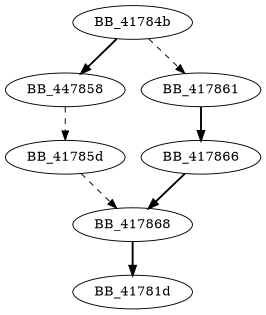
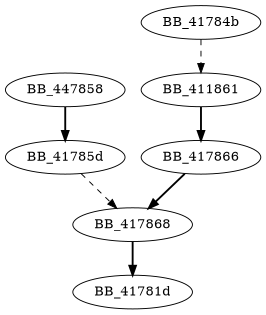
edge "BB_41784b" -> "BB_447858": removed
node "BB_417861": label "BB_417861" -> "BB_411861"
edge "BB_447858" -> "BB_41785d": style dashed -> bold
